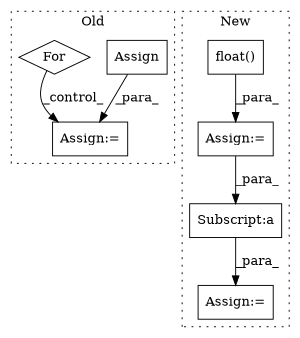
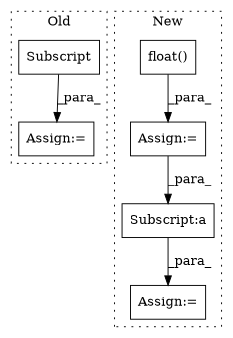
node "For": removed
node "Assign": label "Assign" -> "Subscript"
